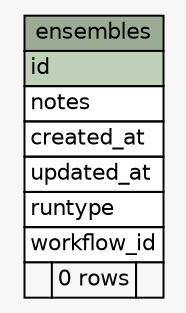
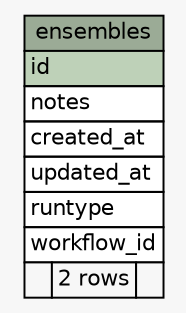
node "ensembles": text "0 rows" -> "2 rows"
